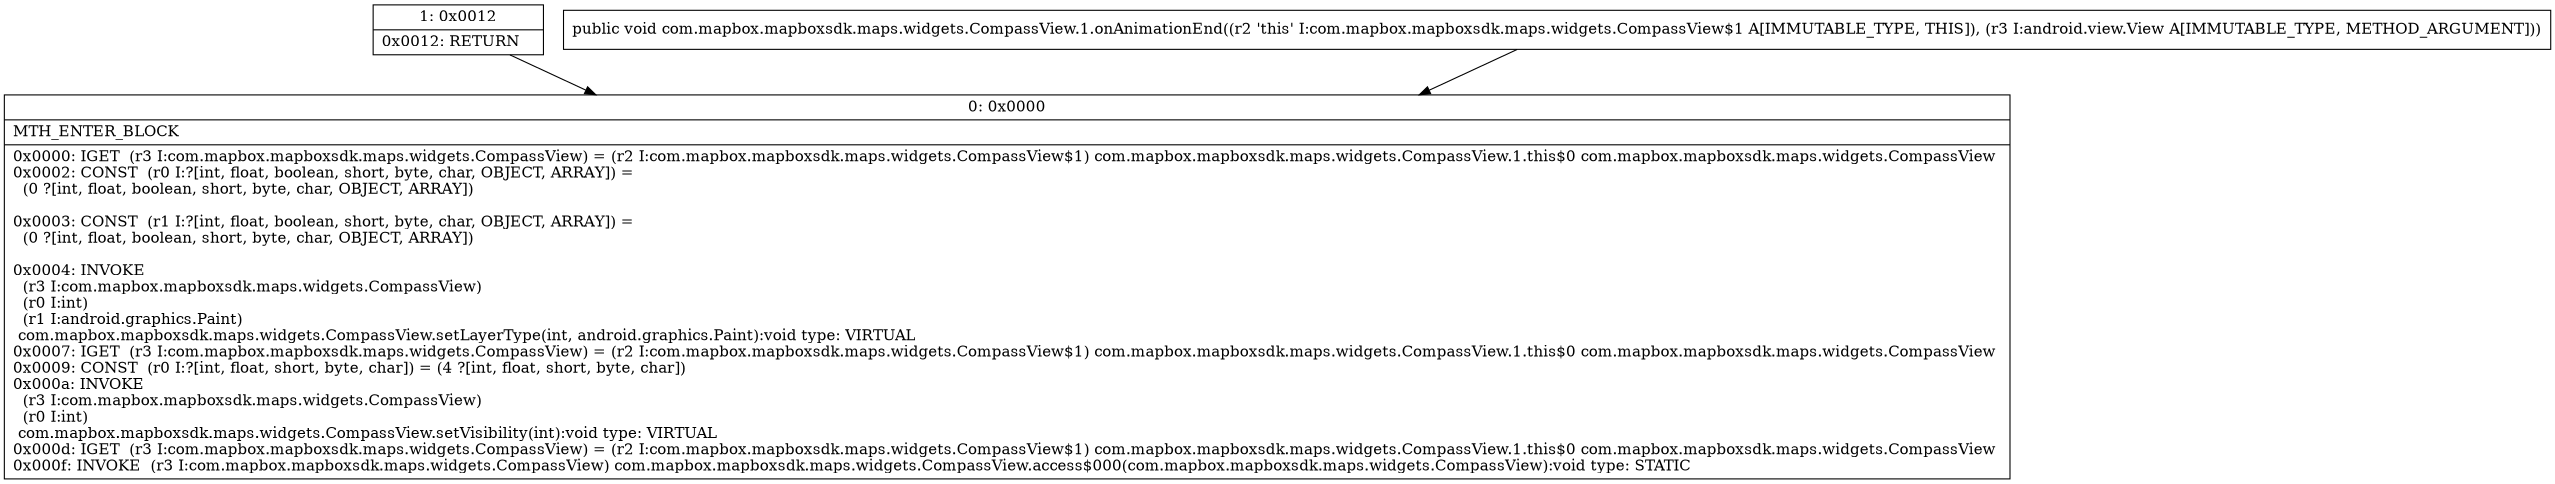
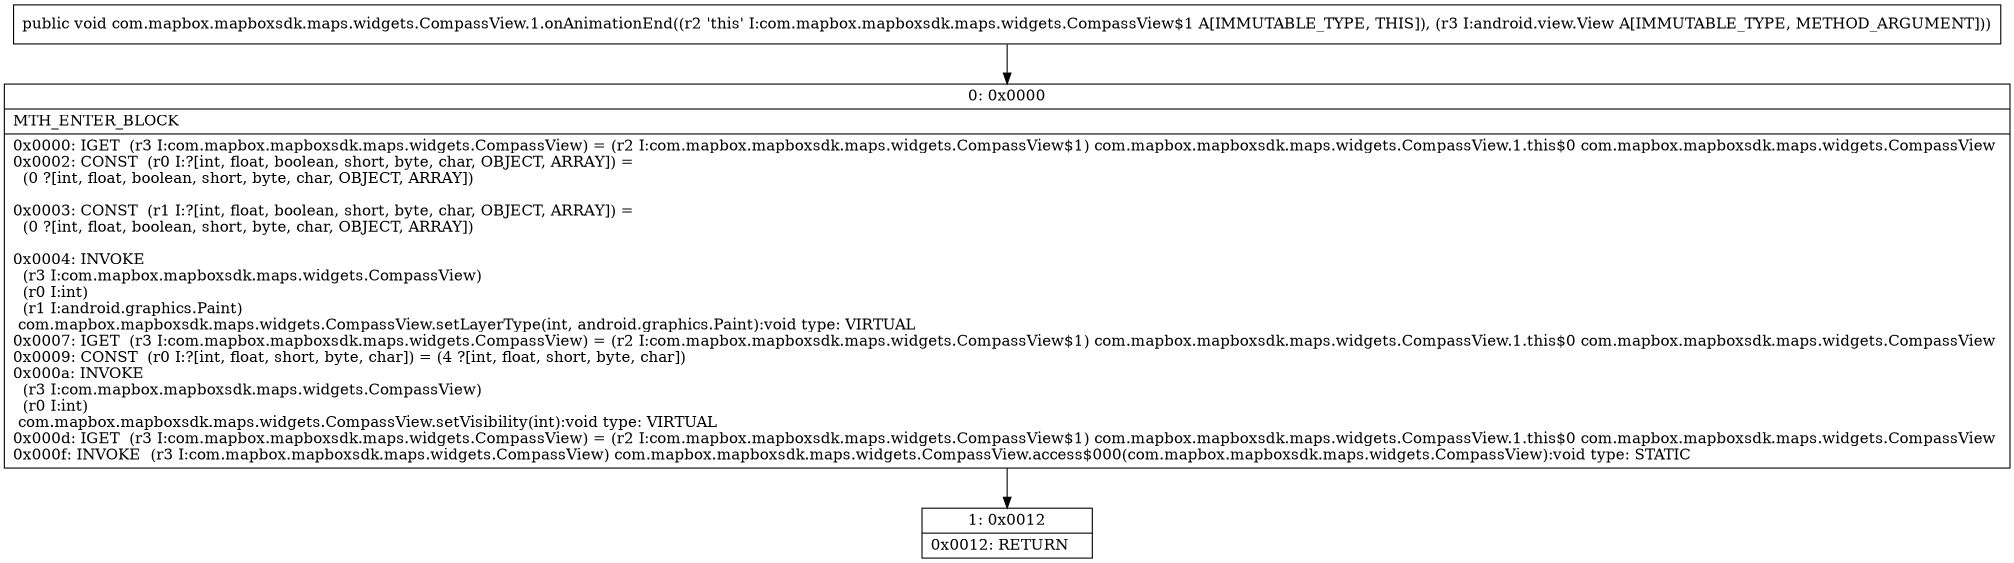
edge "1: 0x0012" -> "0: 0x0000": reversed
